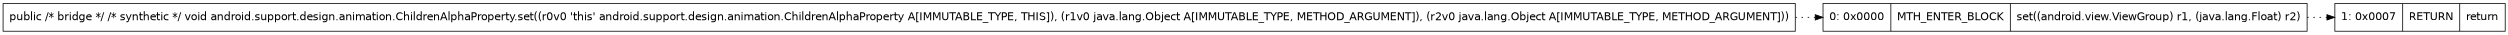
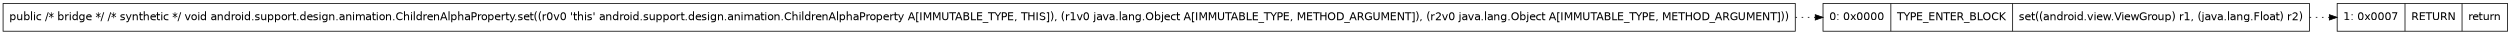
node "0: 0x0000": text "MTH_ENTER_BLOCK" -> "TYPE_ENTER_BLOCK"
